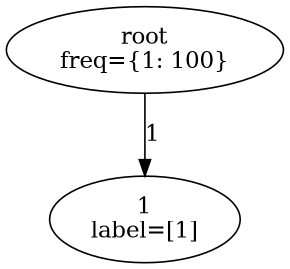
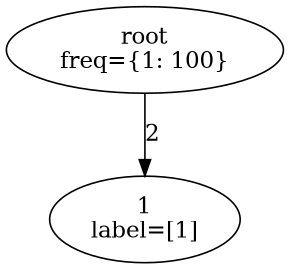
edge "root freq={1: 100}" -> "1 label=[1]": label "1" -> "2"
